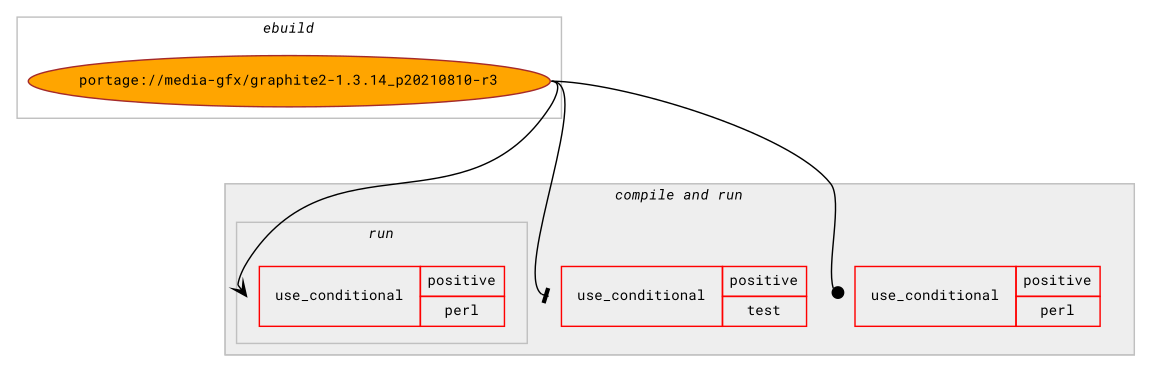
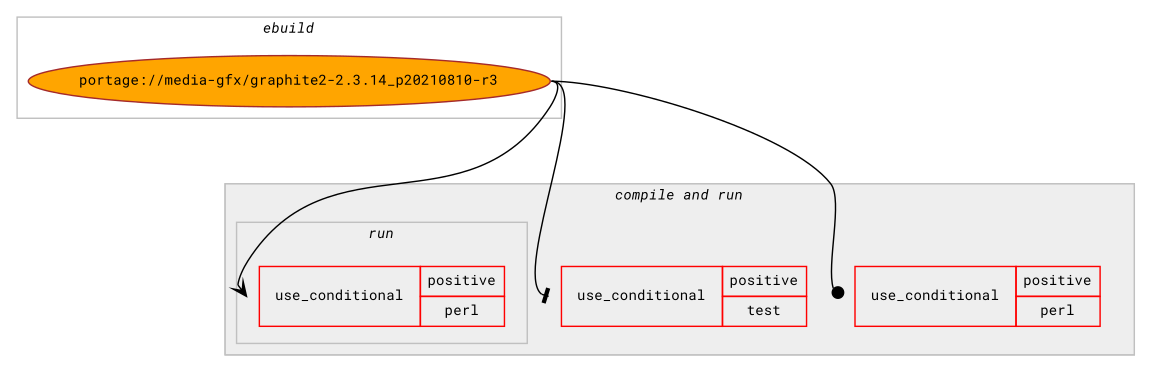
node "portage://media-gfx/graphite2-1.3.14_p20210810-r3": label "portage://media-gfx/graphite2-1.3.14_p20210810-r3" -> "portage://media-gfx/graphite2-2.3.14_p20210810-r3"
